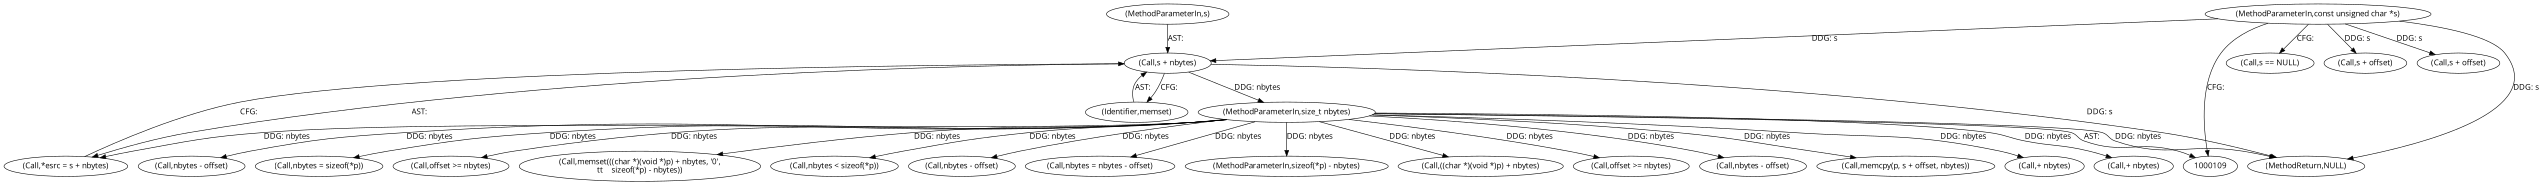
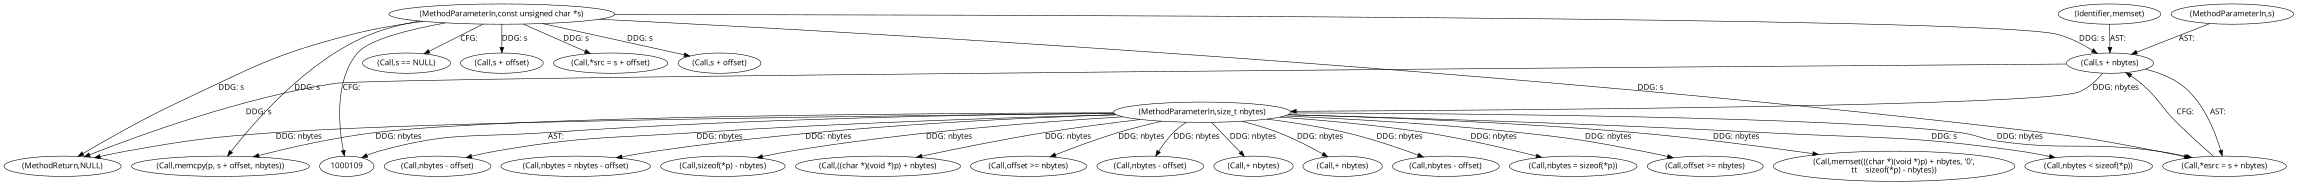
node "(Call,*src = s + offset)": added
edge "(MethodParameterIn,const unsigned char *s)" -> "(Call,memcpy(p, s + offset, nbytes))": added, label "DDG: s"
edge "(MethodParameterIn,const unsigned char *s)" -> "(Call,*esrc = s + nbytes)": added, label "DDG: s"
edge "(Call,s + nbytes)" -> "(Identifier,memset)": removed, label "CFG:"
edge "(MethodParameterIn,size_t nbytes)" -> "(Call,nbytes < sizeof(*p))": label "DDG: nbytes" -> "DDG: s"
node "(MethodParameterIn,sizeof(*p) - nbytes)": label "(MethodParameterIn,sizeof(*p) - nbytes)" -> "(Call,sizeof(*p) - nbytes)"
